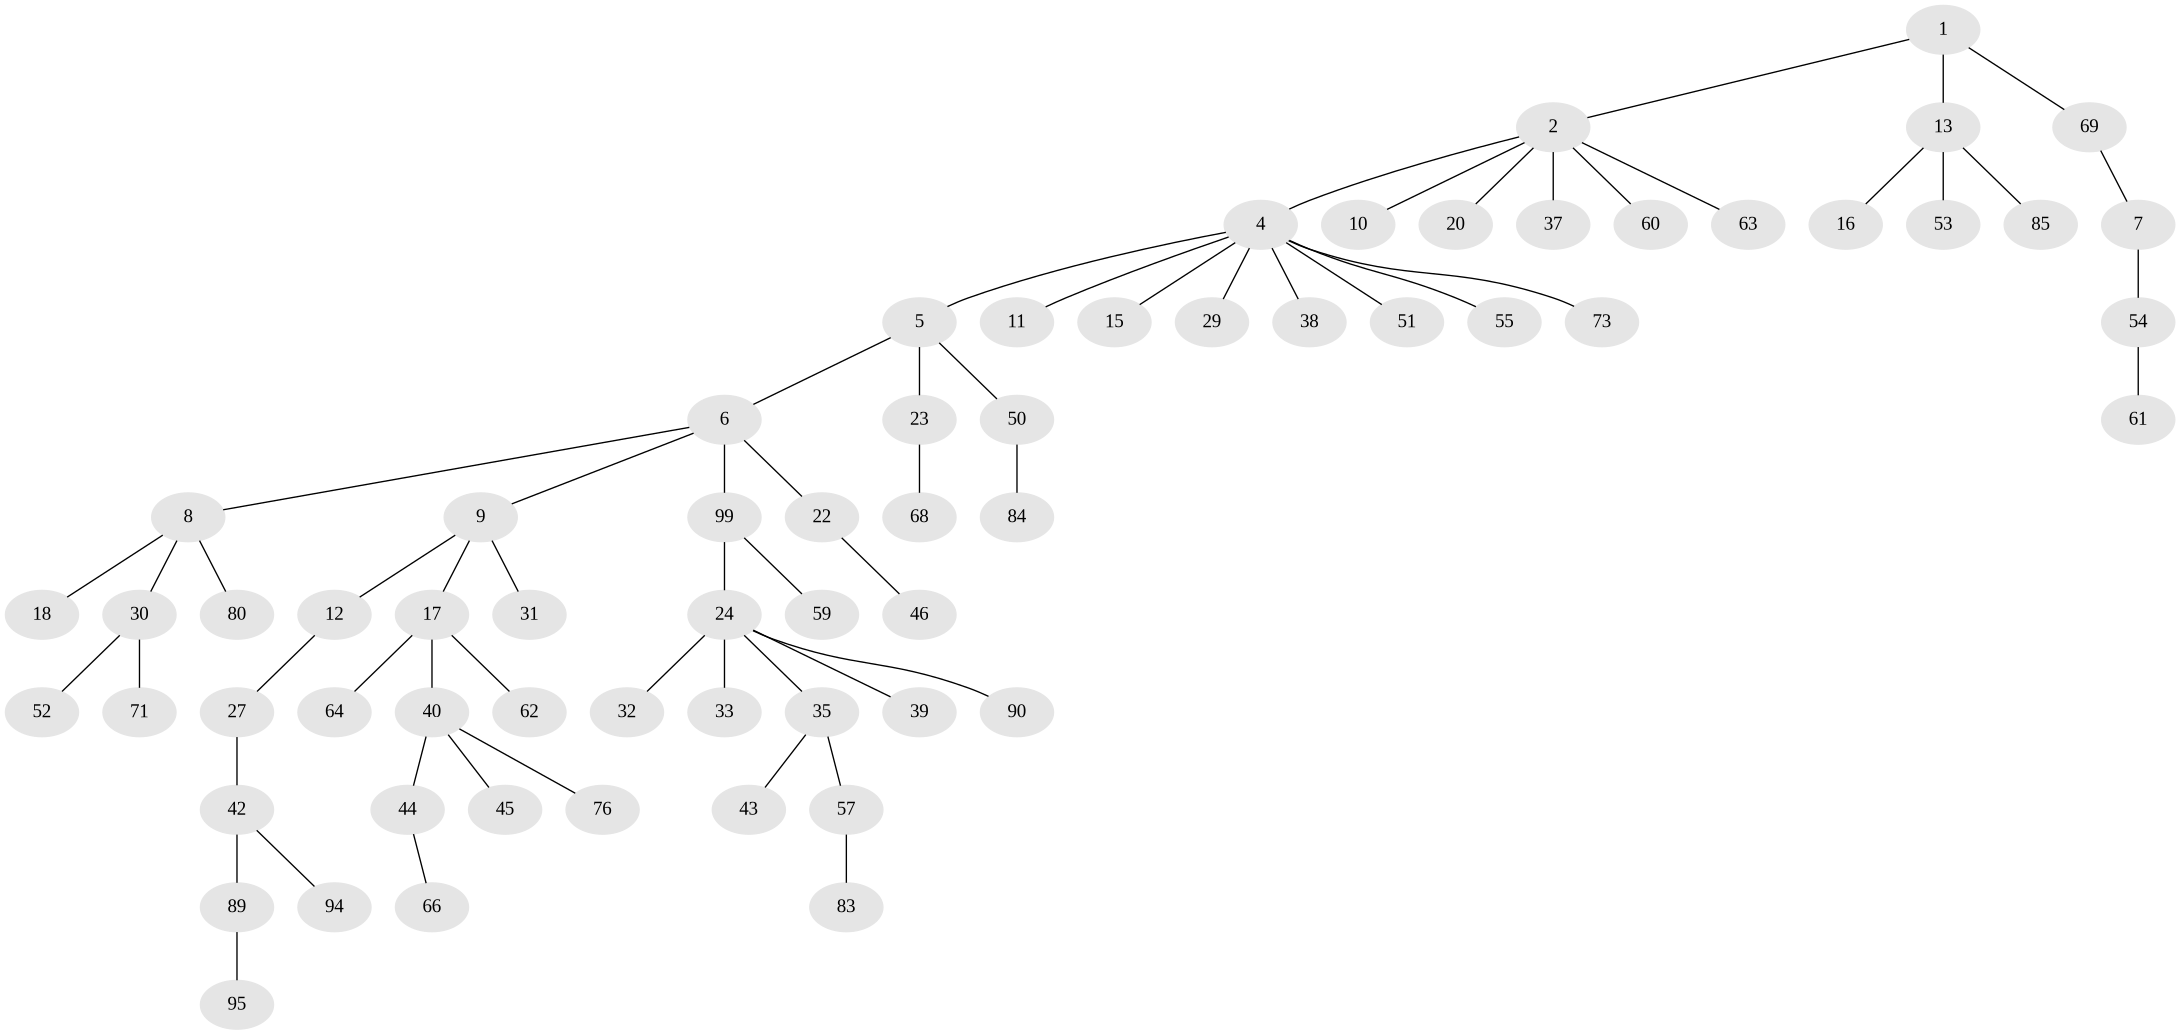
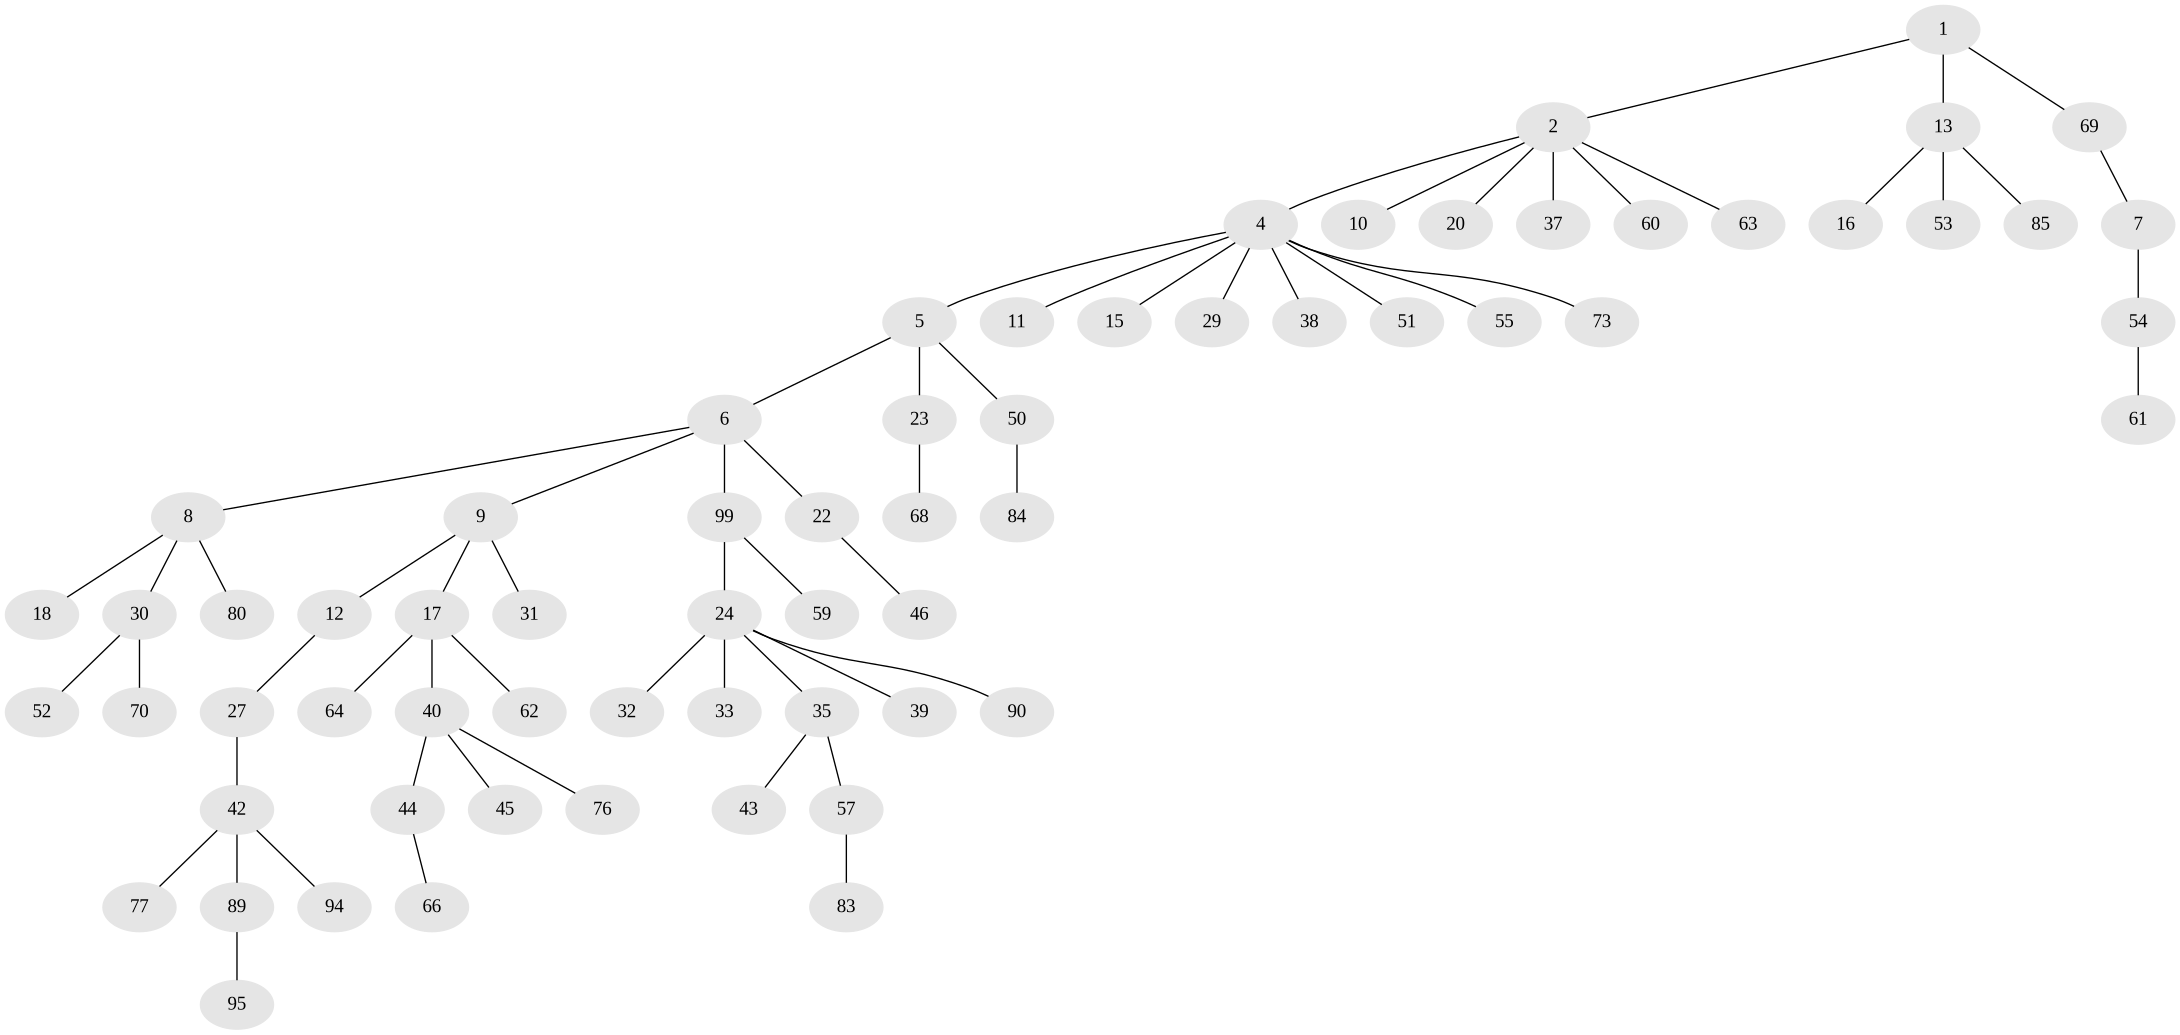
node "71": label "71" -> "70"
node "77": added
